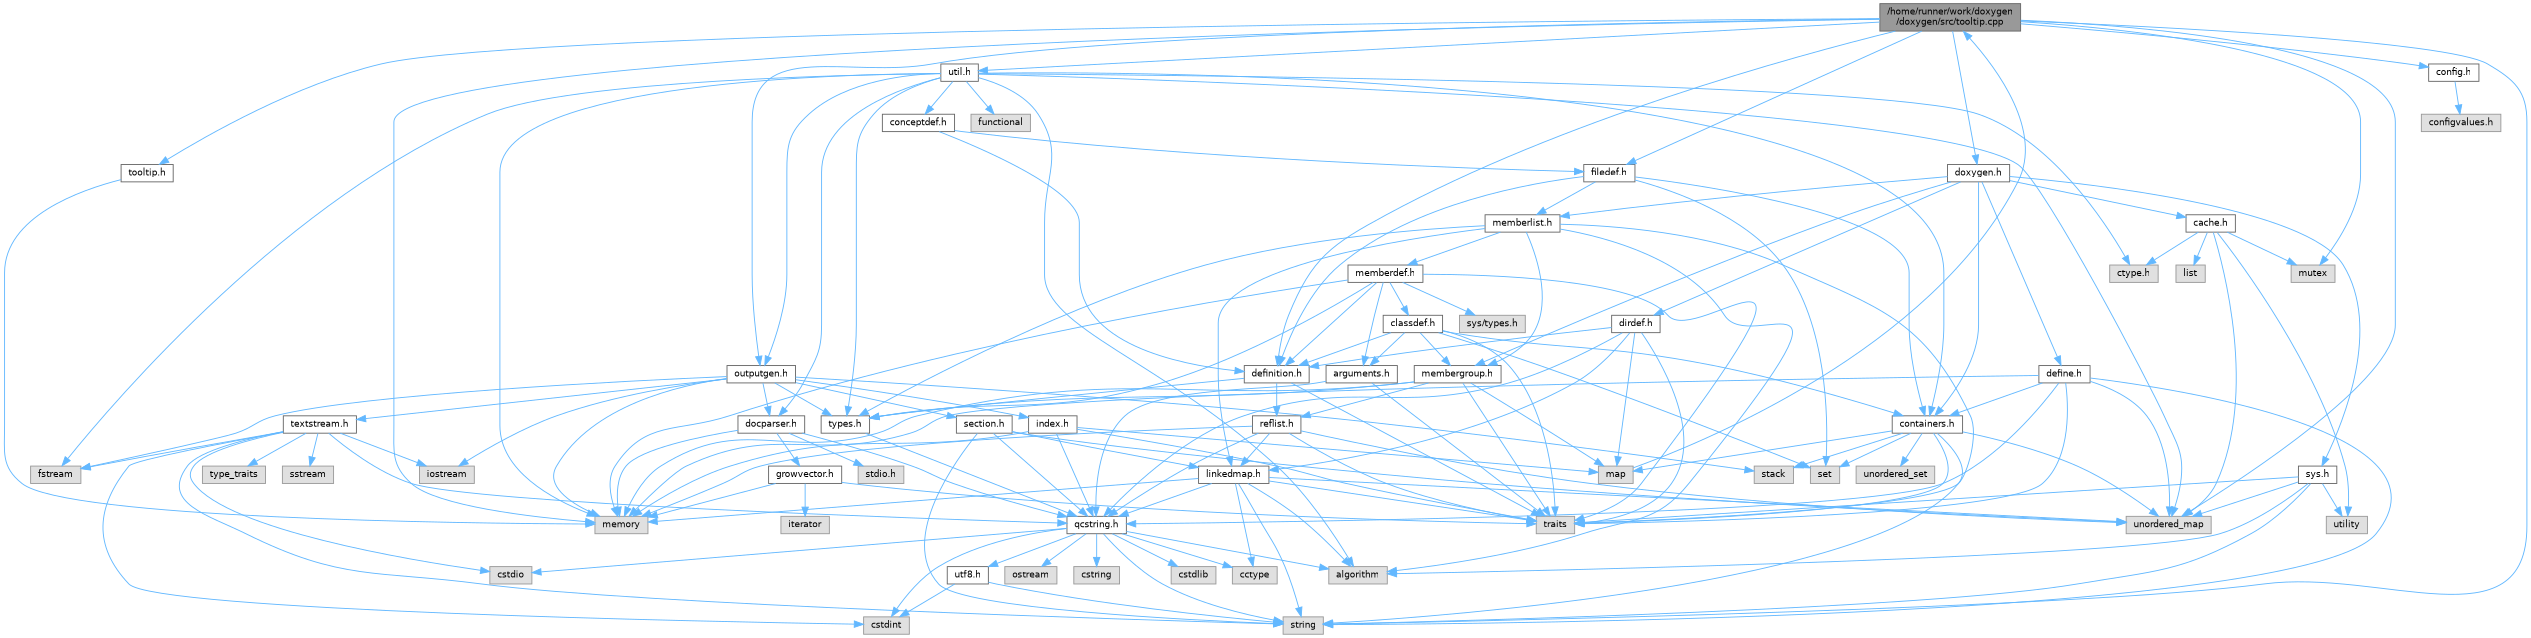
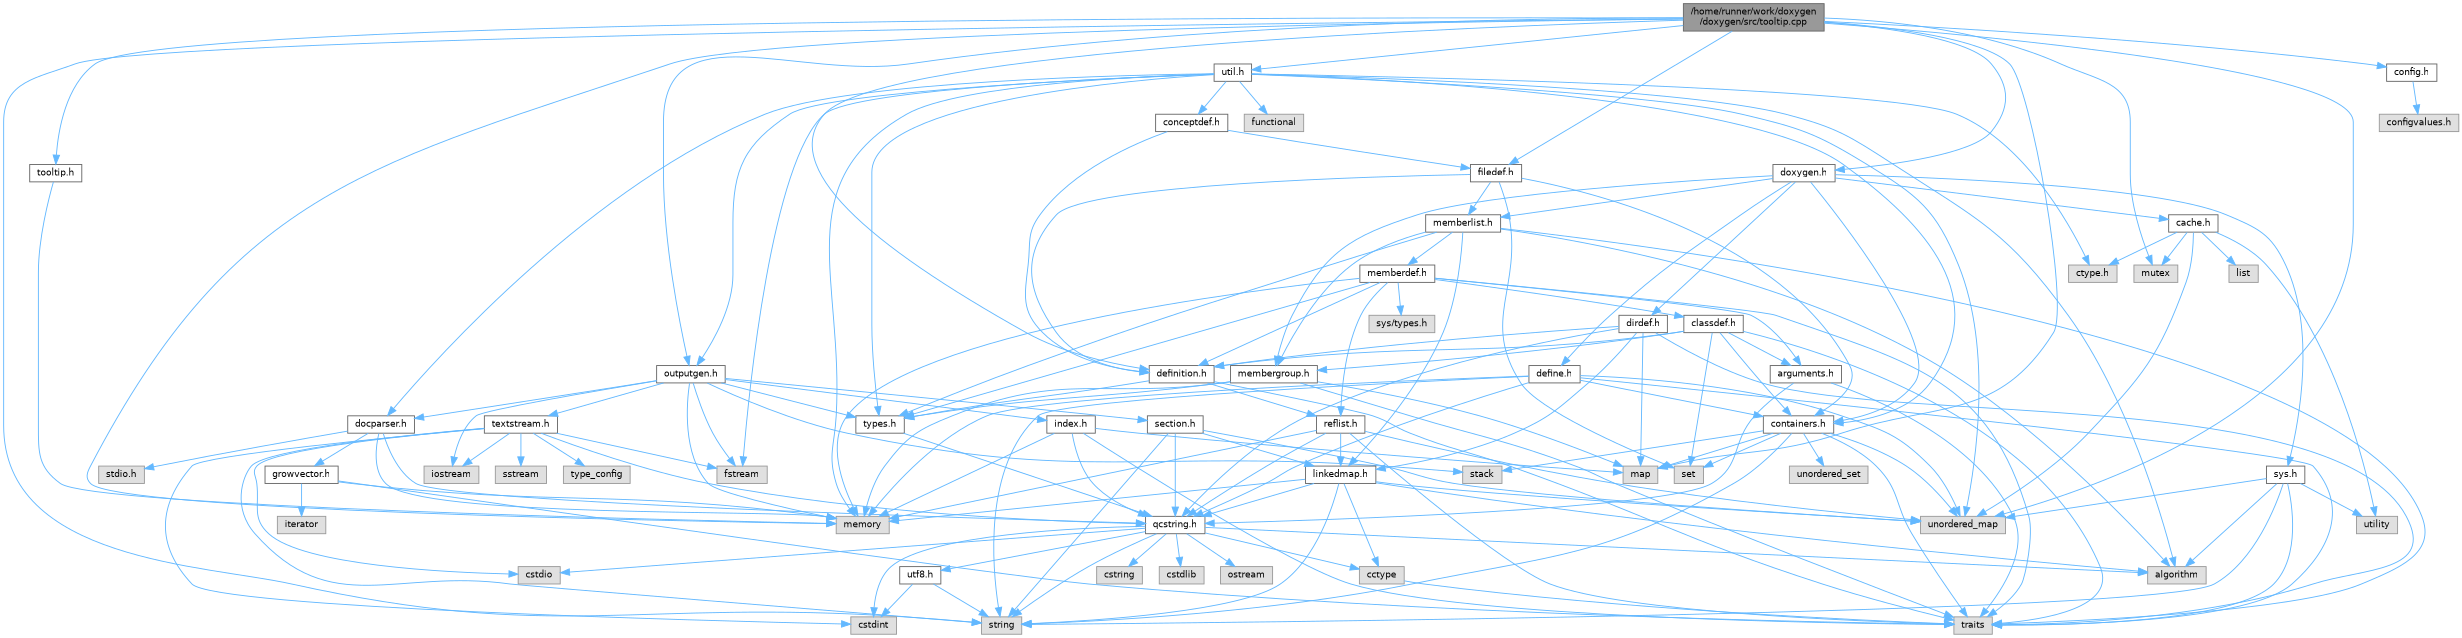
edge "map" -> "/home/runner/work/doxygen /doxygen/src/tooltip.cpp": reversed
edge "membergroup.h" -> "reflist.h": now "memberdef.h" -> "reflist.h"
node "type_traits": label "type_traits" -> "type_config"
edge "linkedmap.h" -> "traits": now "cctype" -> "traits"
